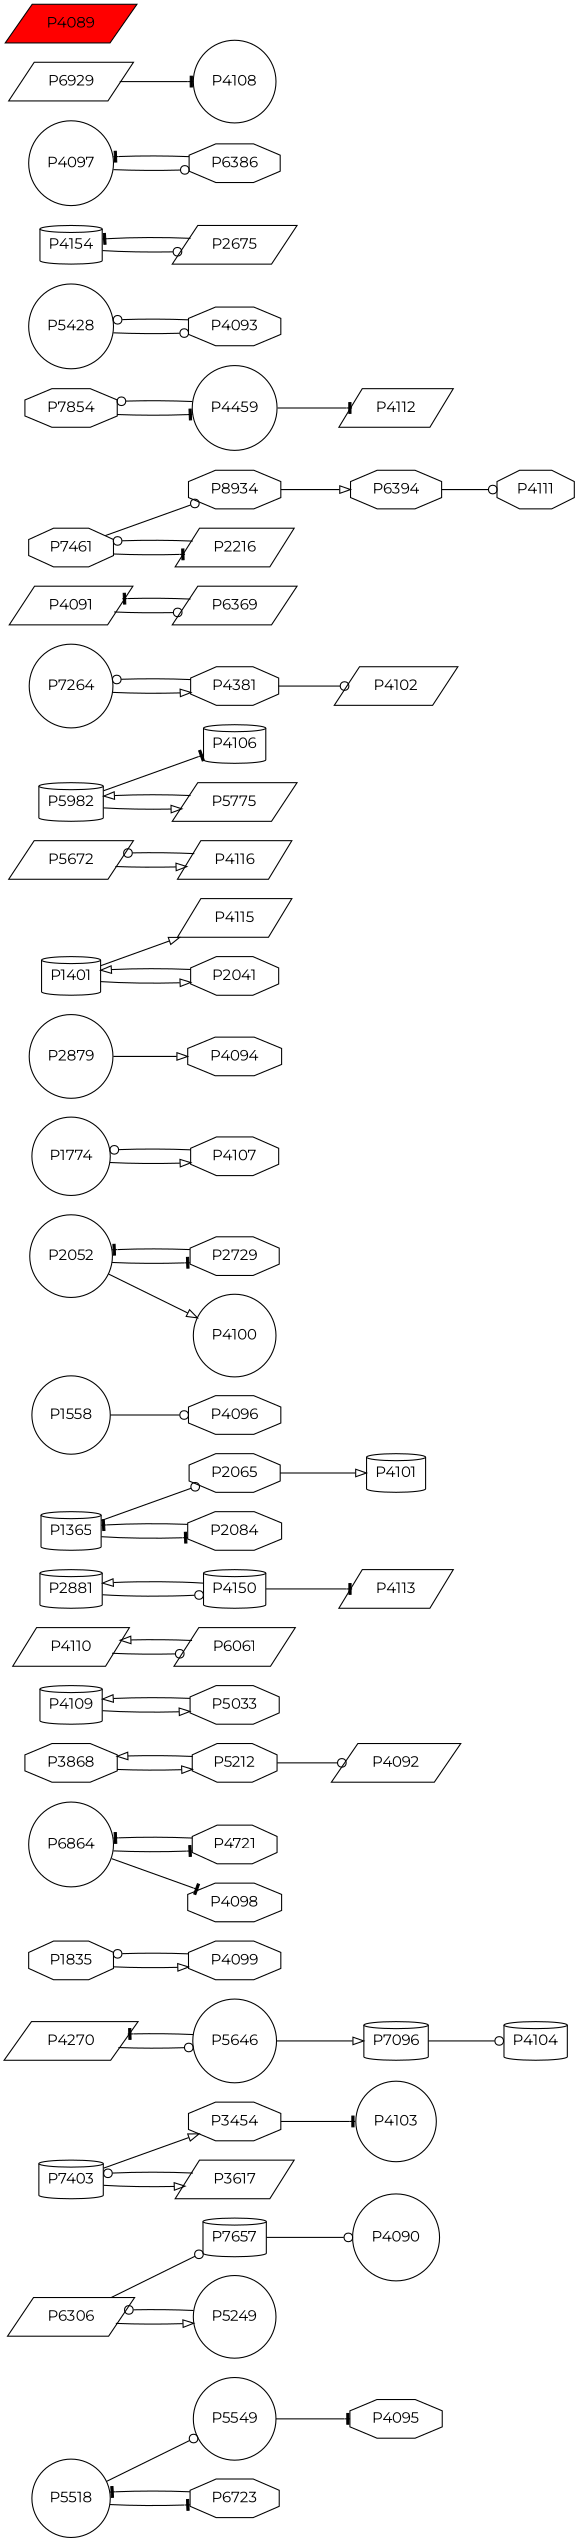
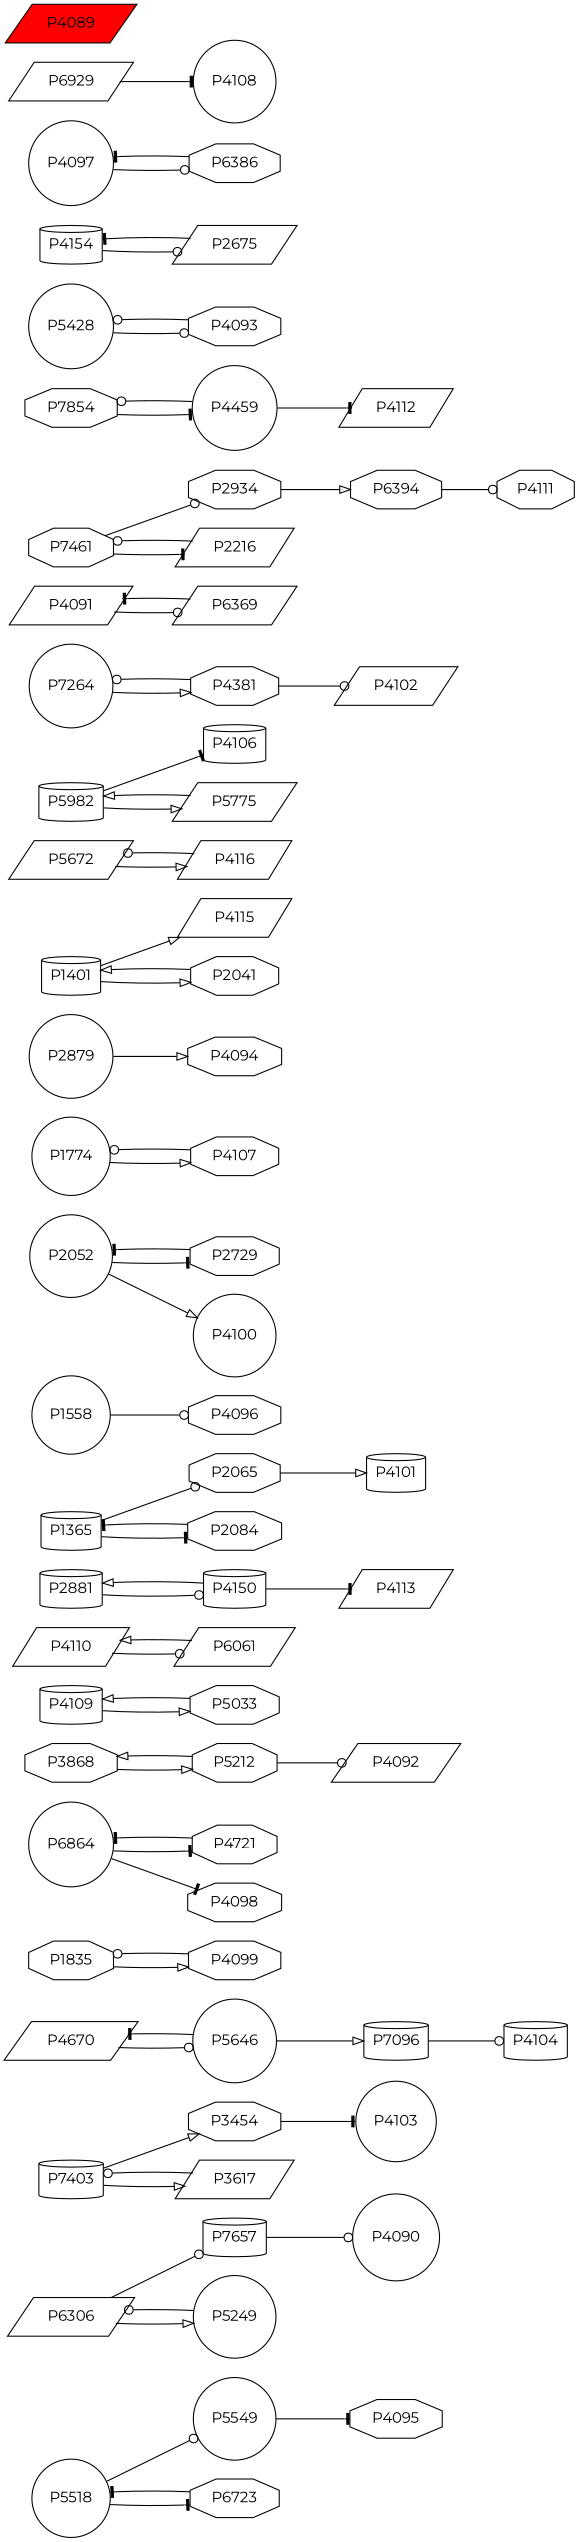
node "P8934": label "P8934" -> "P2934"
node "P4270": label "P4270" -> "P4670"
